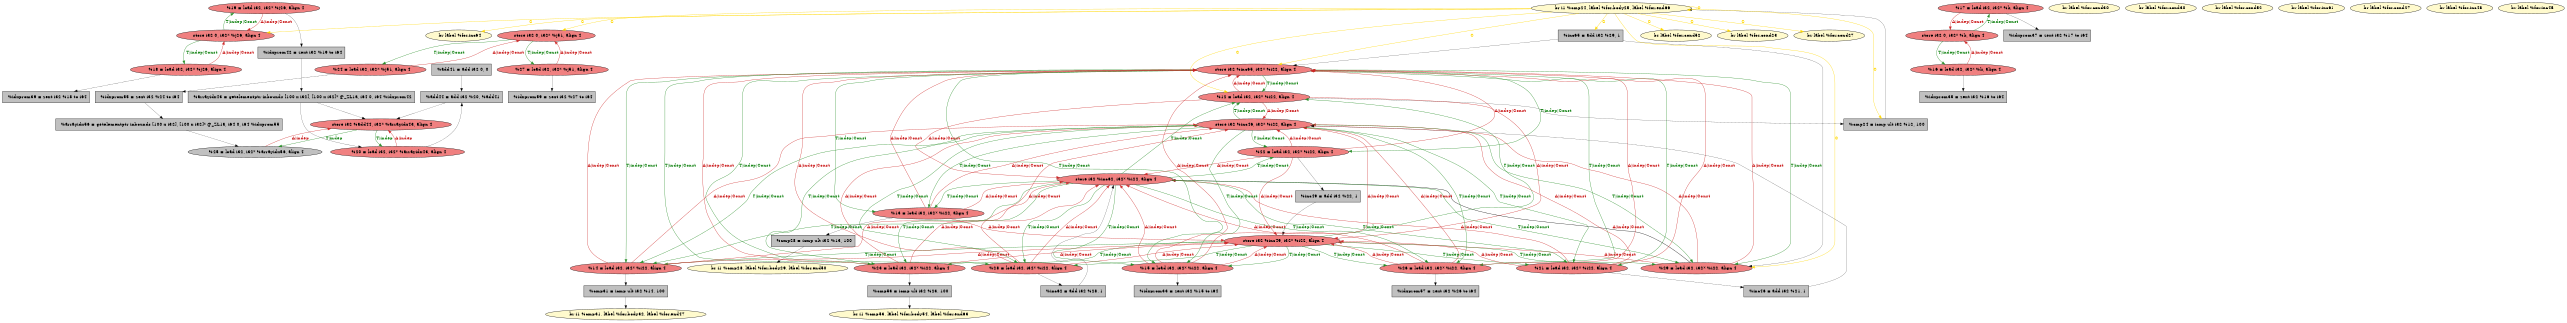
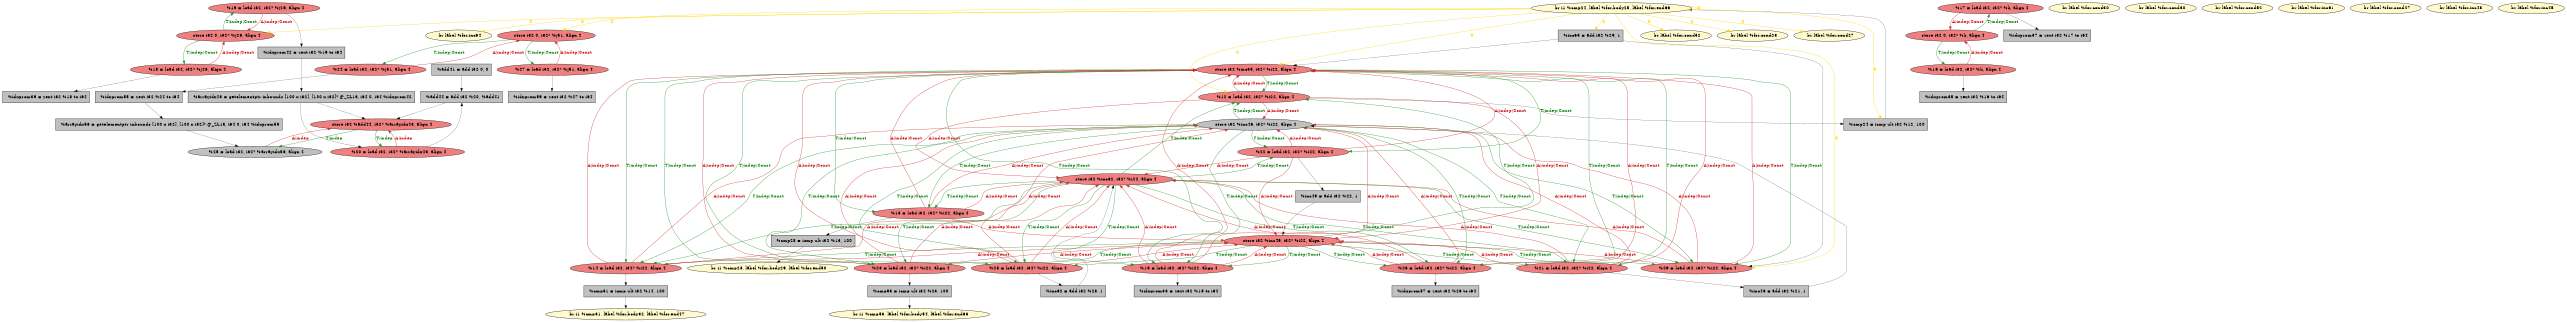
node "store i32 %inc46, i32* %i22, align 4": fillcolor lightcoral -> grey
edge "%29 = load i32, i32* %i22, align 4" -> "store i32 %inc62, i32* %i22, align 4": color black -> firebrick3
